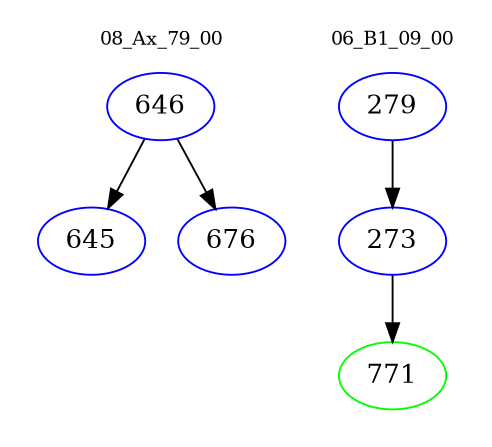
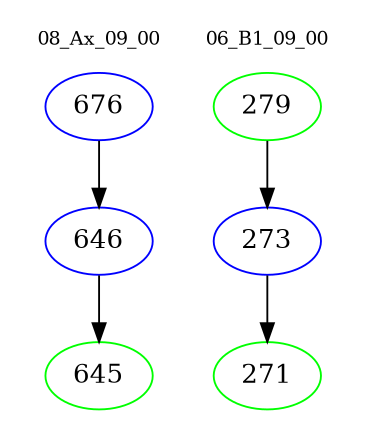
cluster "08_Ax_79_00": label "08_Ax_79_00" -> "08_Ax_09_00"
node "279": color blue -> green
edge "646" -> "676": reversed
node "645": color blue -> green
node "771": label "771" -> "271"
